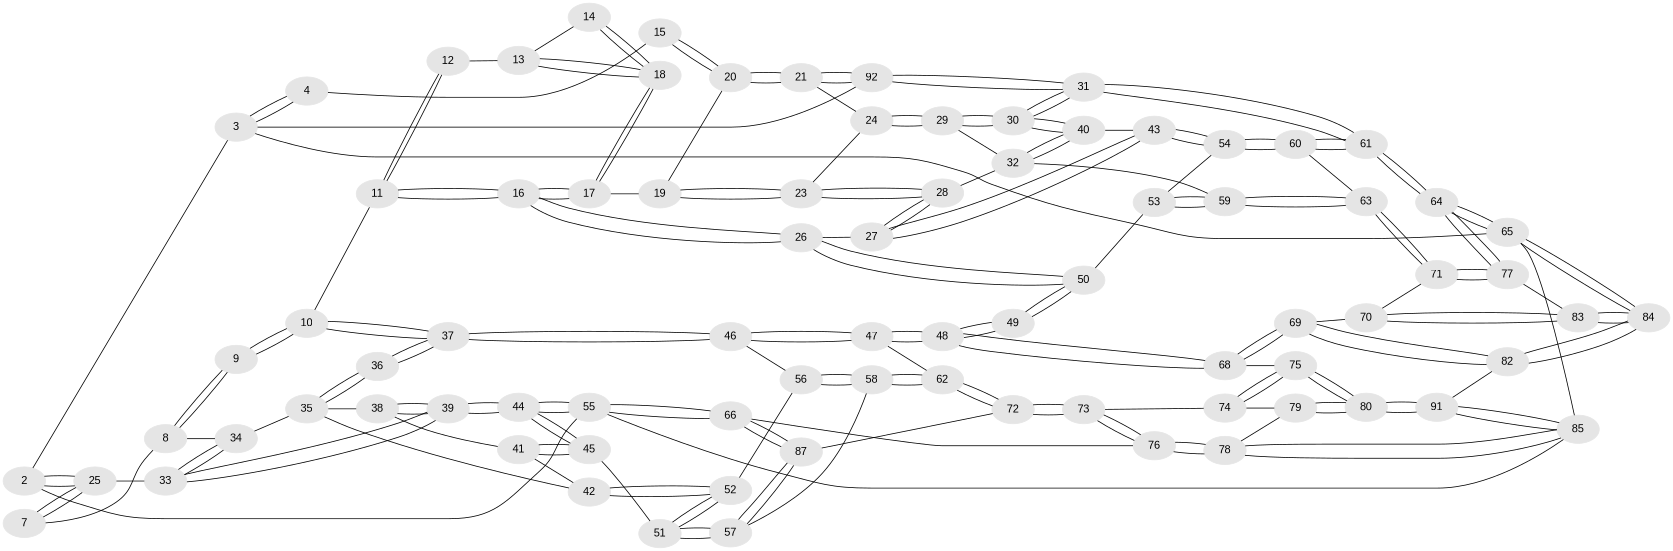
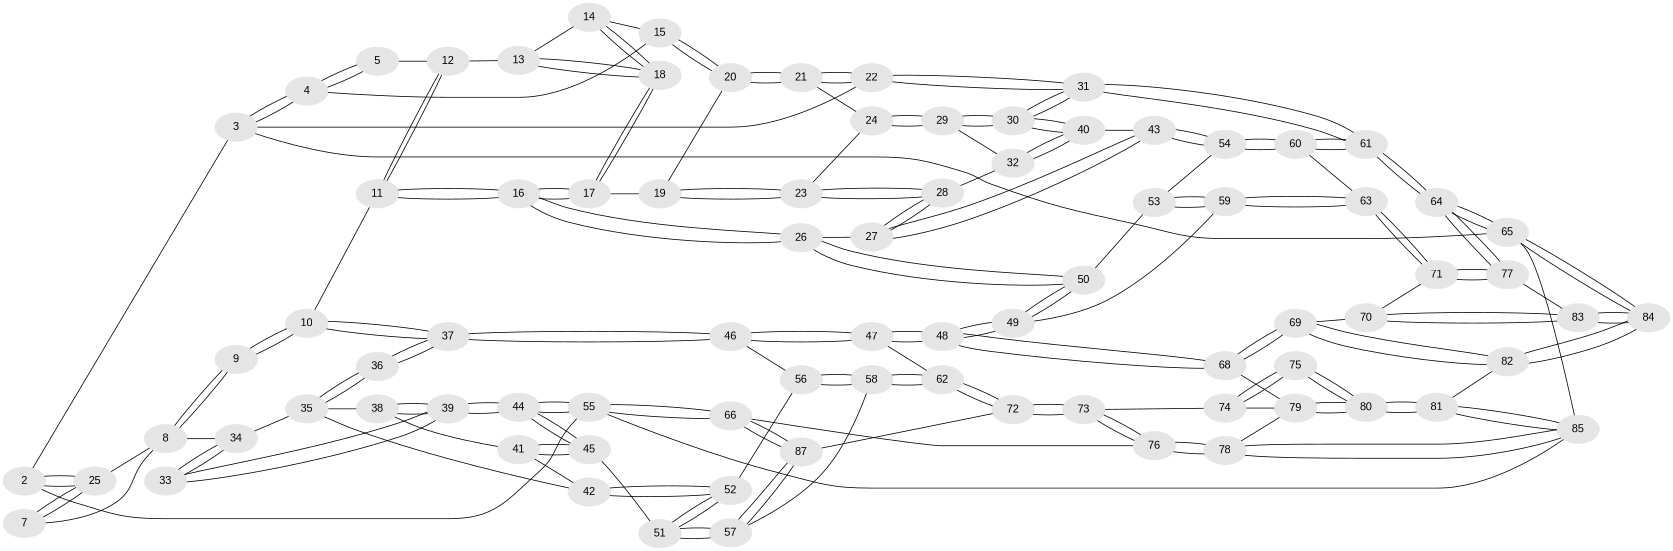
edge "14" -- "15": added
node "5": added
node "92": label "92" -> "22"
edge "32" -- "59": now "49" -- "59"
edge "68" -- "75": now "68" -- "79"
node "91": label "91" -> "81"
edge "25" -- "33": now "25" -- "8"
